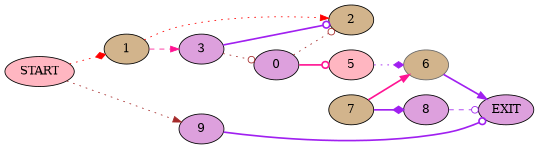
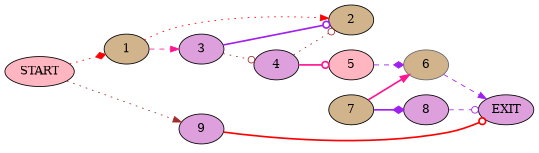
node "0": label "0" -> "4"
edge "5" -> "6": style dotted -> dashed
edge "6" -> "EXIT": style bold -> dashed
edge "9" -> "EXIT": color purple -> red
